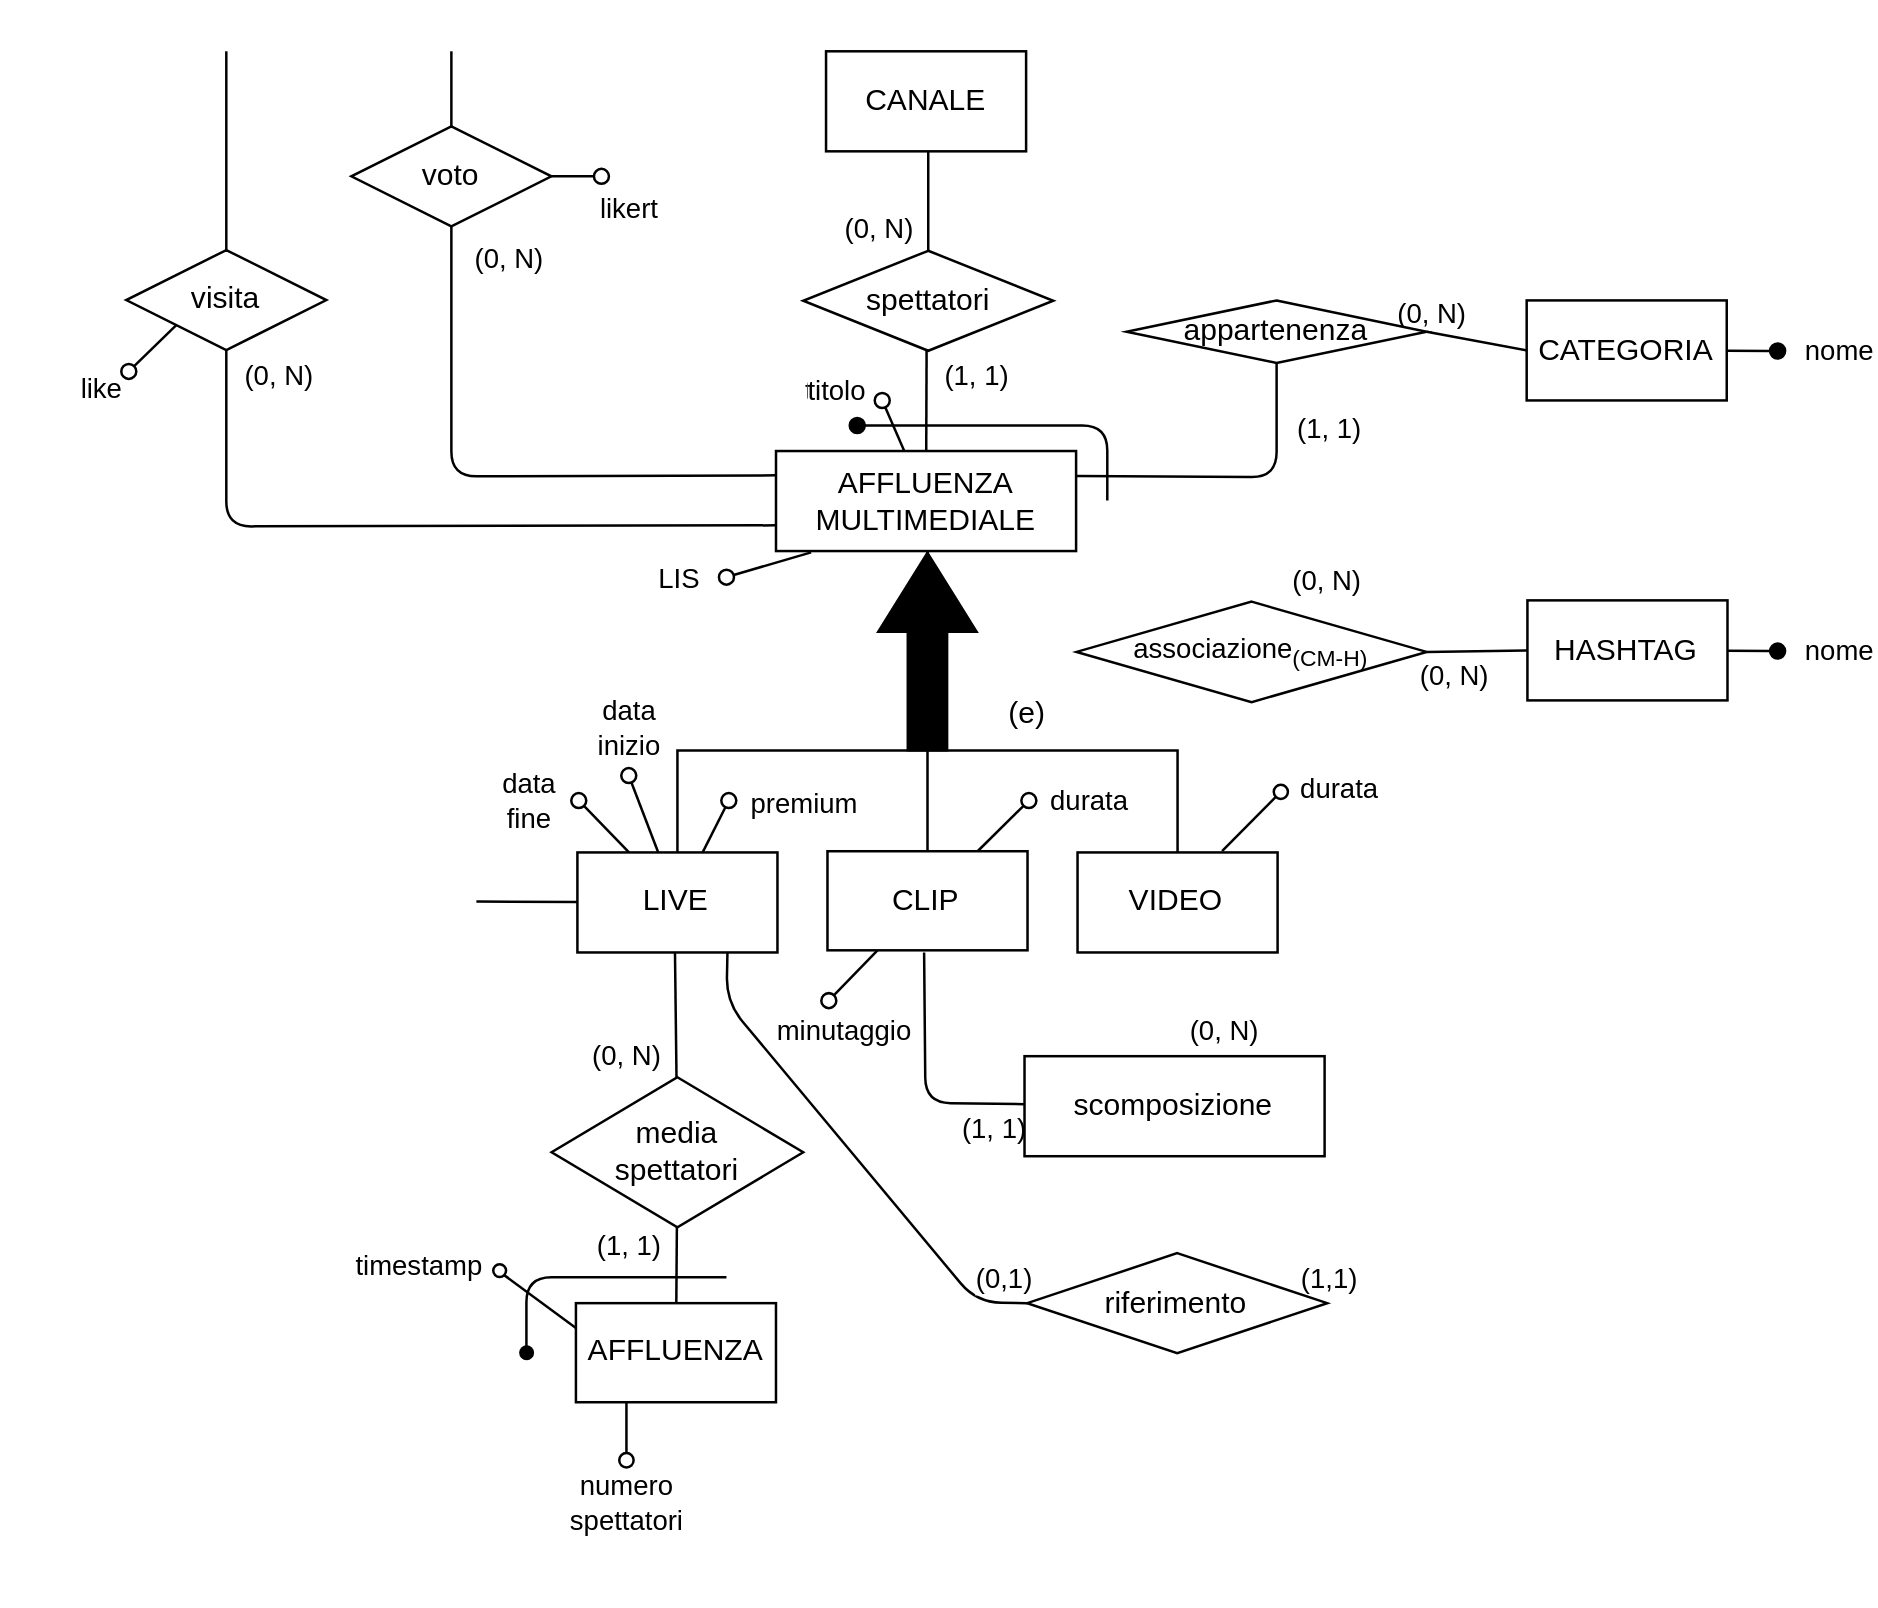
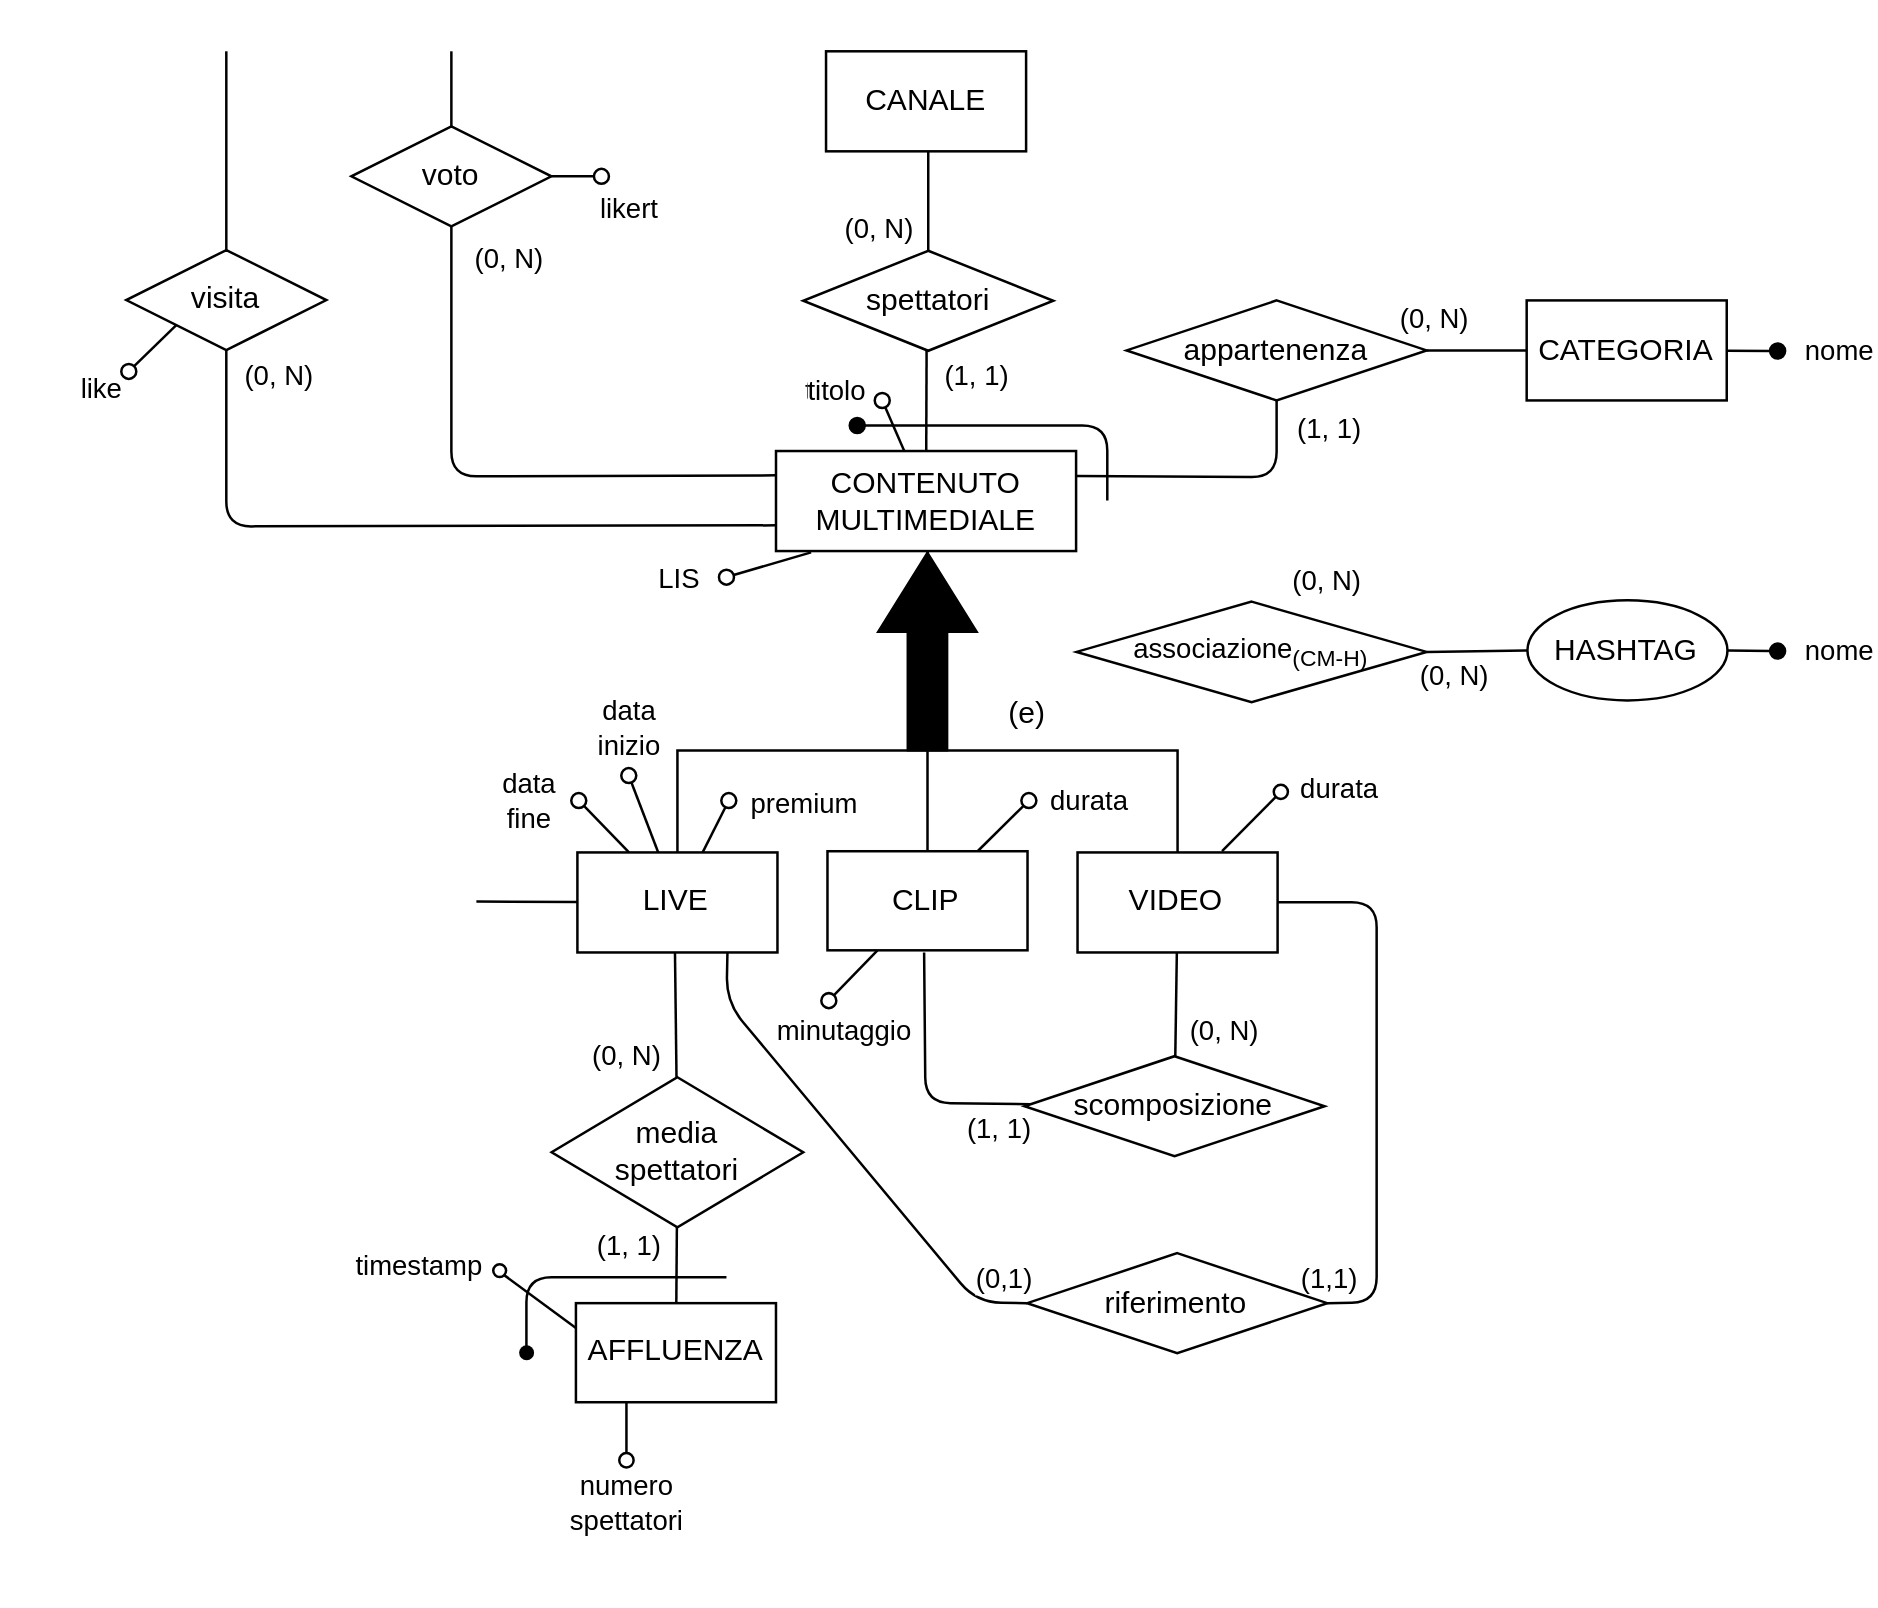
node "appartenenza": size 300x63 -> 300x100
node "AFFLUENZA MULTIMEDIALE": label "AFFLUENZA MULTIMEDIALE" -> "CONTENUTO MULTIMEDIALE"
node "HASHTAG": shape rectangle -> ellipse
edge "VIDEO" -- "scomposizione": added
edge "VIDEO" -- "riferimento": added
node "scomposizione": shape rectangle -> diamond
